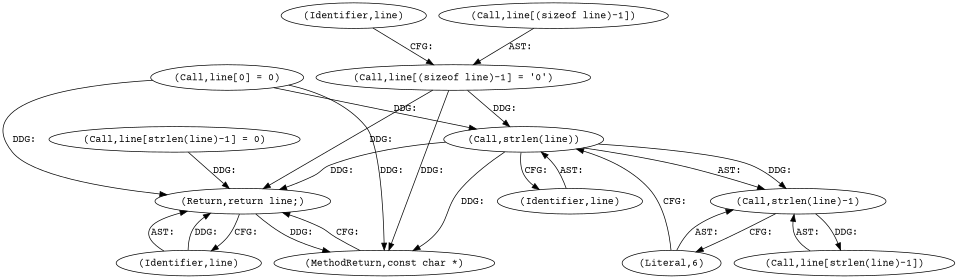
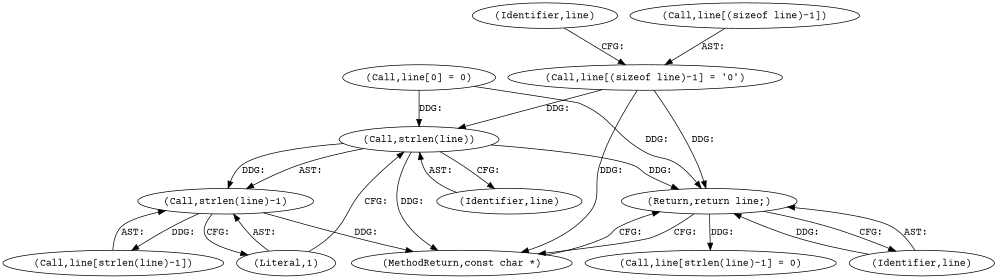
edge "(Call,line[0] = 0)" -> "(MethodReturn,const char *)": now "(Call,strlen(line)-1)" -> "(MethodReturn,const char *)"
edge "(Call,line[strlen(line)-1] = 0)" -> "(Return,return line;)": reversed
edge "(Return,return line;)" -> "(MethodReturn,const char *)": label "DDG: " -> "CFG: "
node "(Literal,6)": label "(Literal,6)" -> "(Literal,1)"
